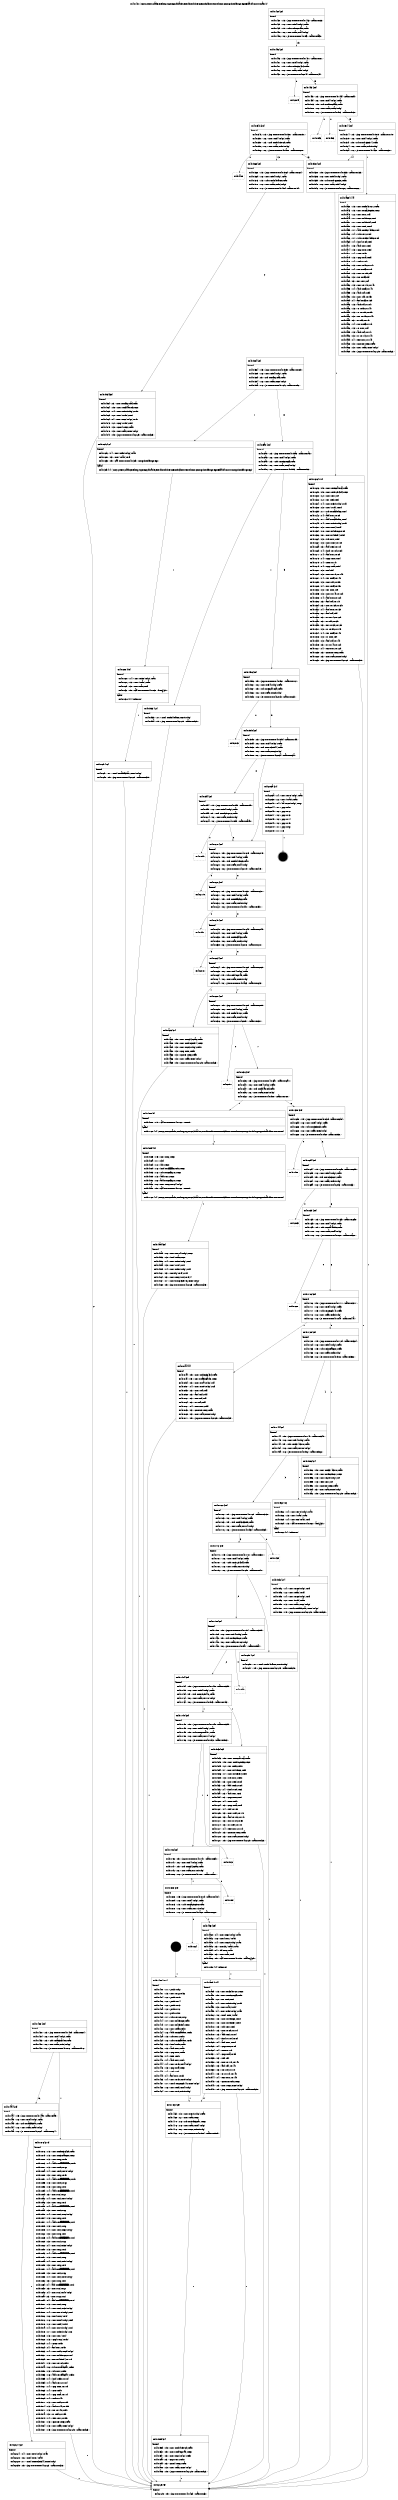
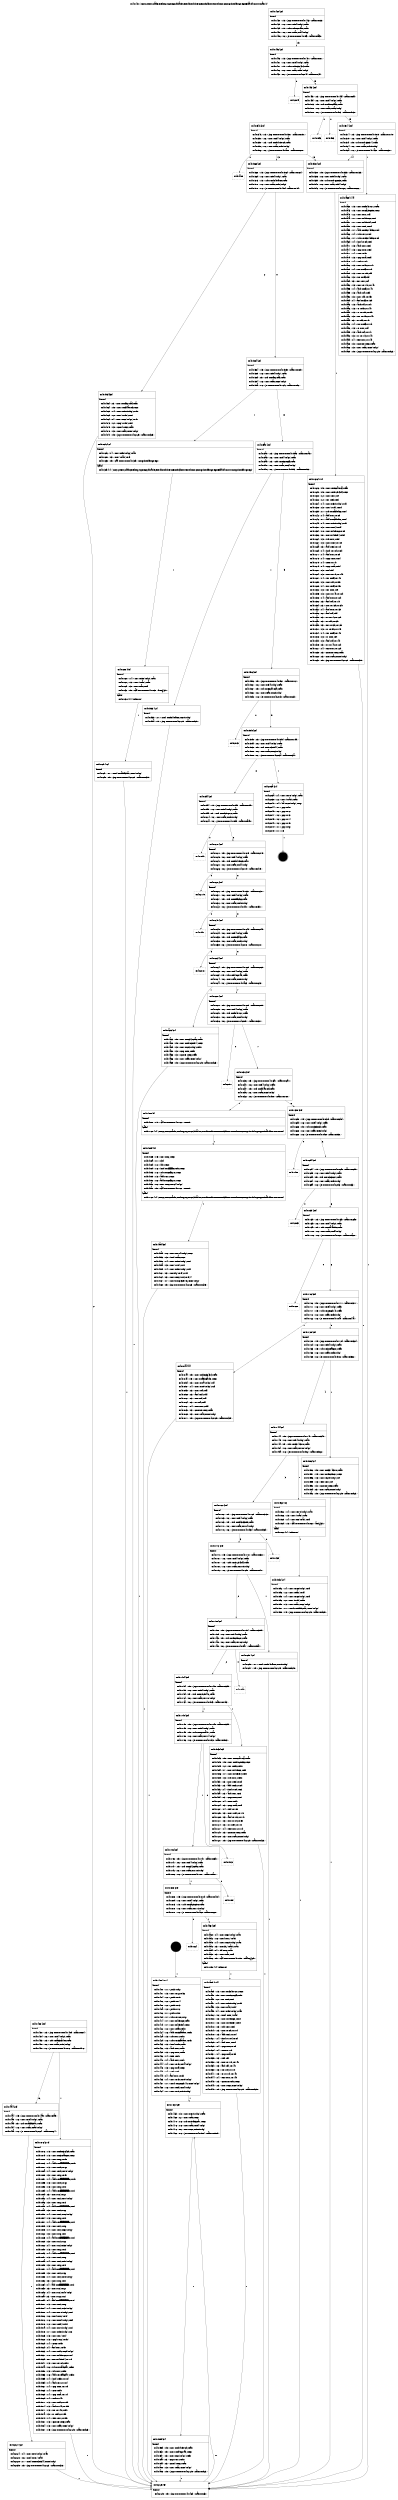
edge "0x401530 [28]" -> "0x40154c [28]": reversed
edge "0x401568 [28]" -> "0x401584 [28]": added, label "11"
edge "0x4015d8 [28]" -> "0x401610 [28]": now "0x4015d8 [28]" -> "0x40203a [21]"
edge "0x401808 [28]" -> "0x4017ec [28]": reversed
edge "0x401aeb [104]" -> "0x40146b [29]": now "0x402125 [5]" -> "0x40146b [29]"
